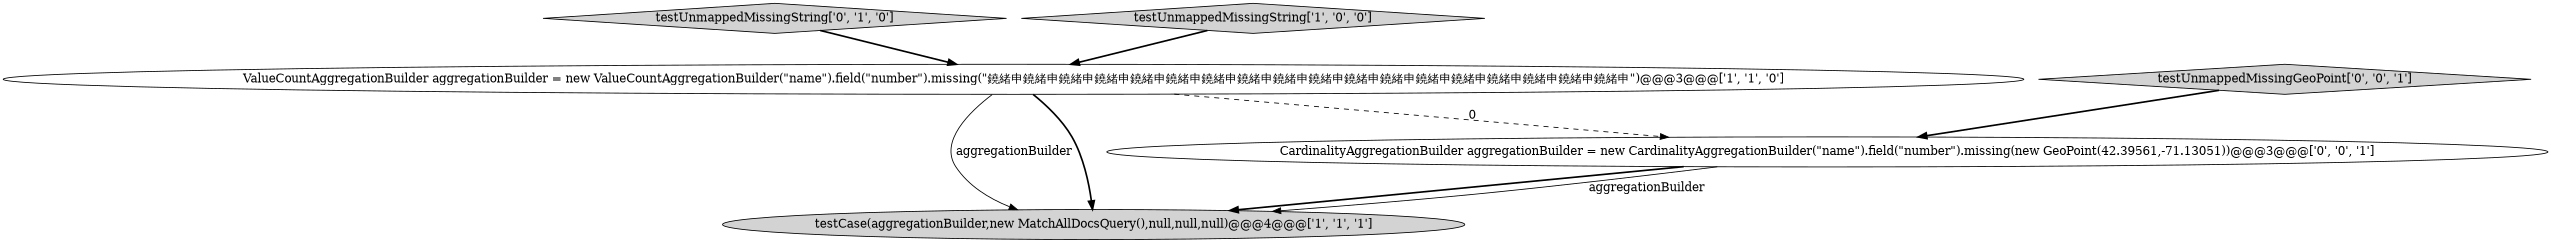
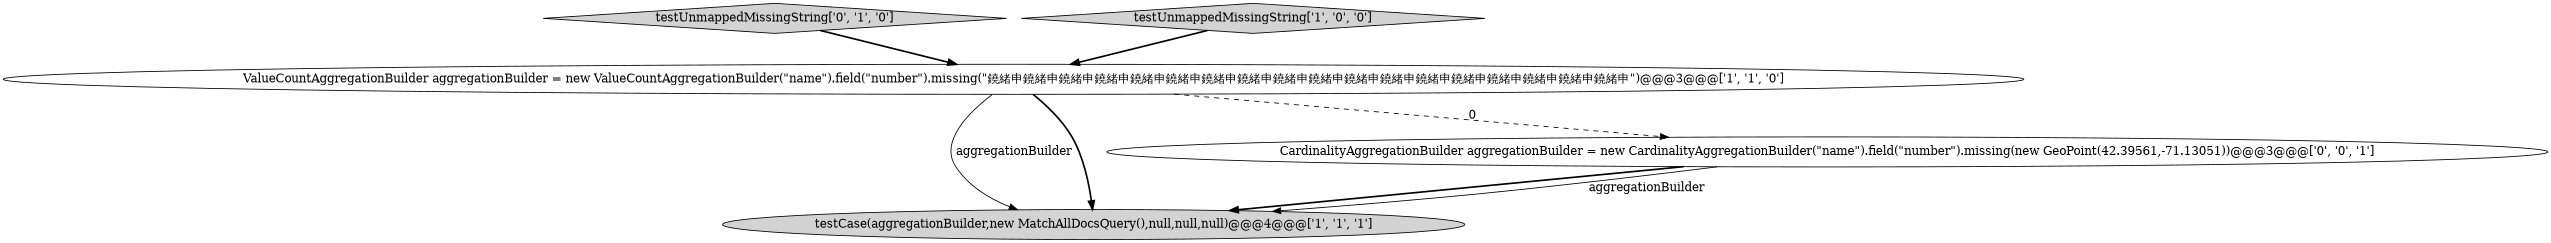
node "testUnmappedMissingGeoPoint['0', '0', '1']": removed
